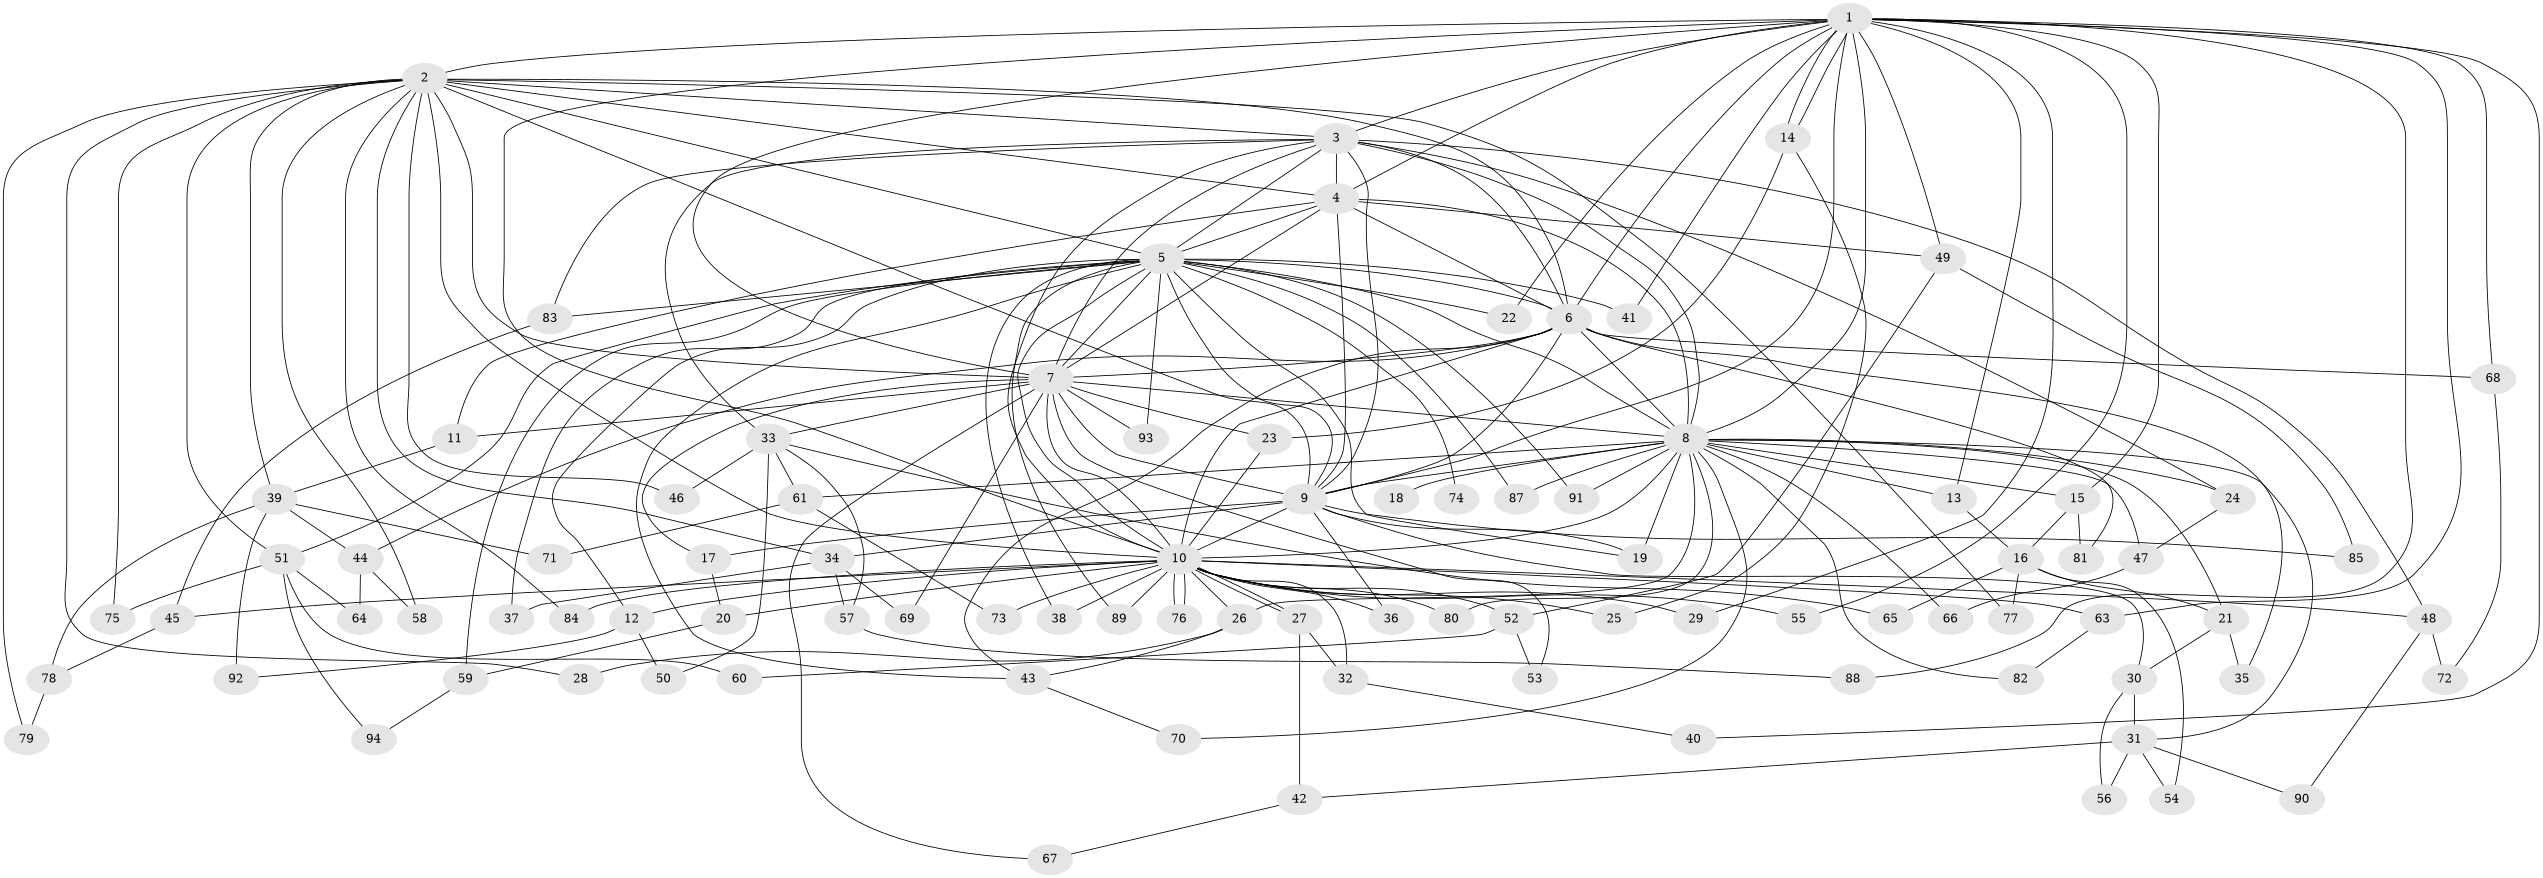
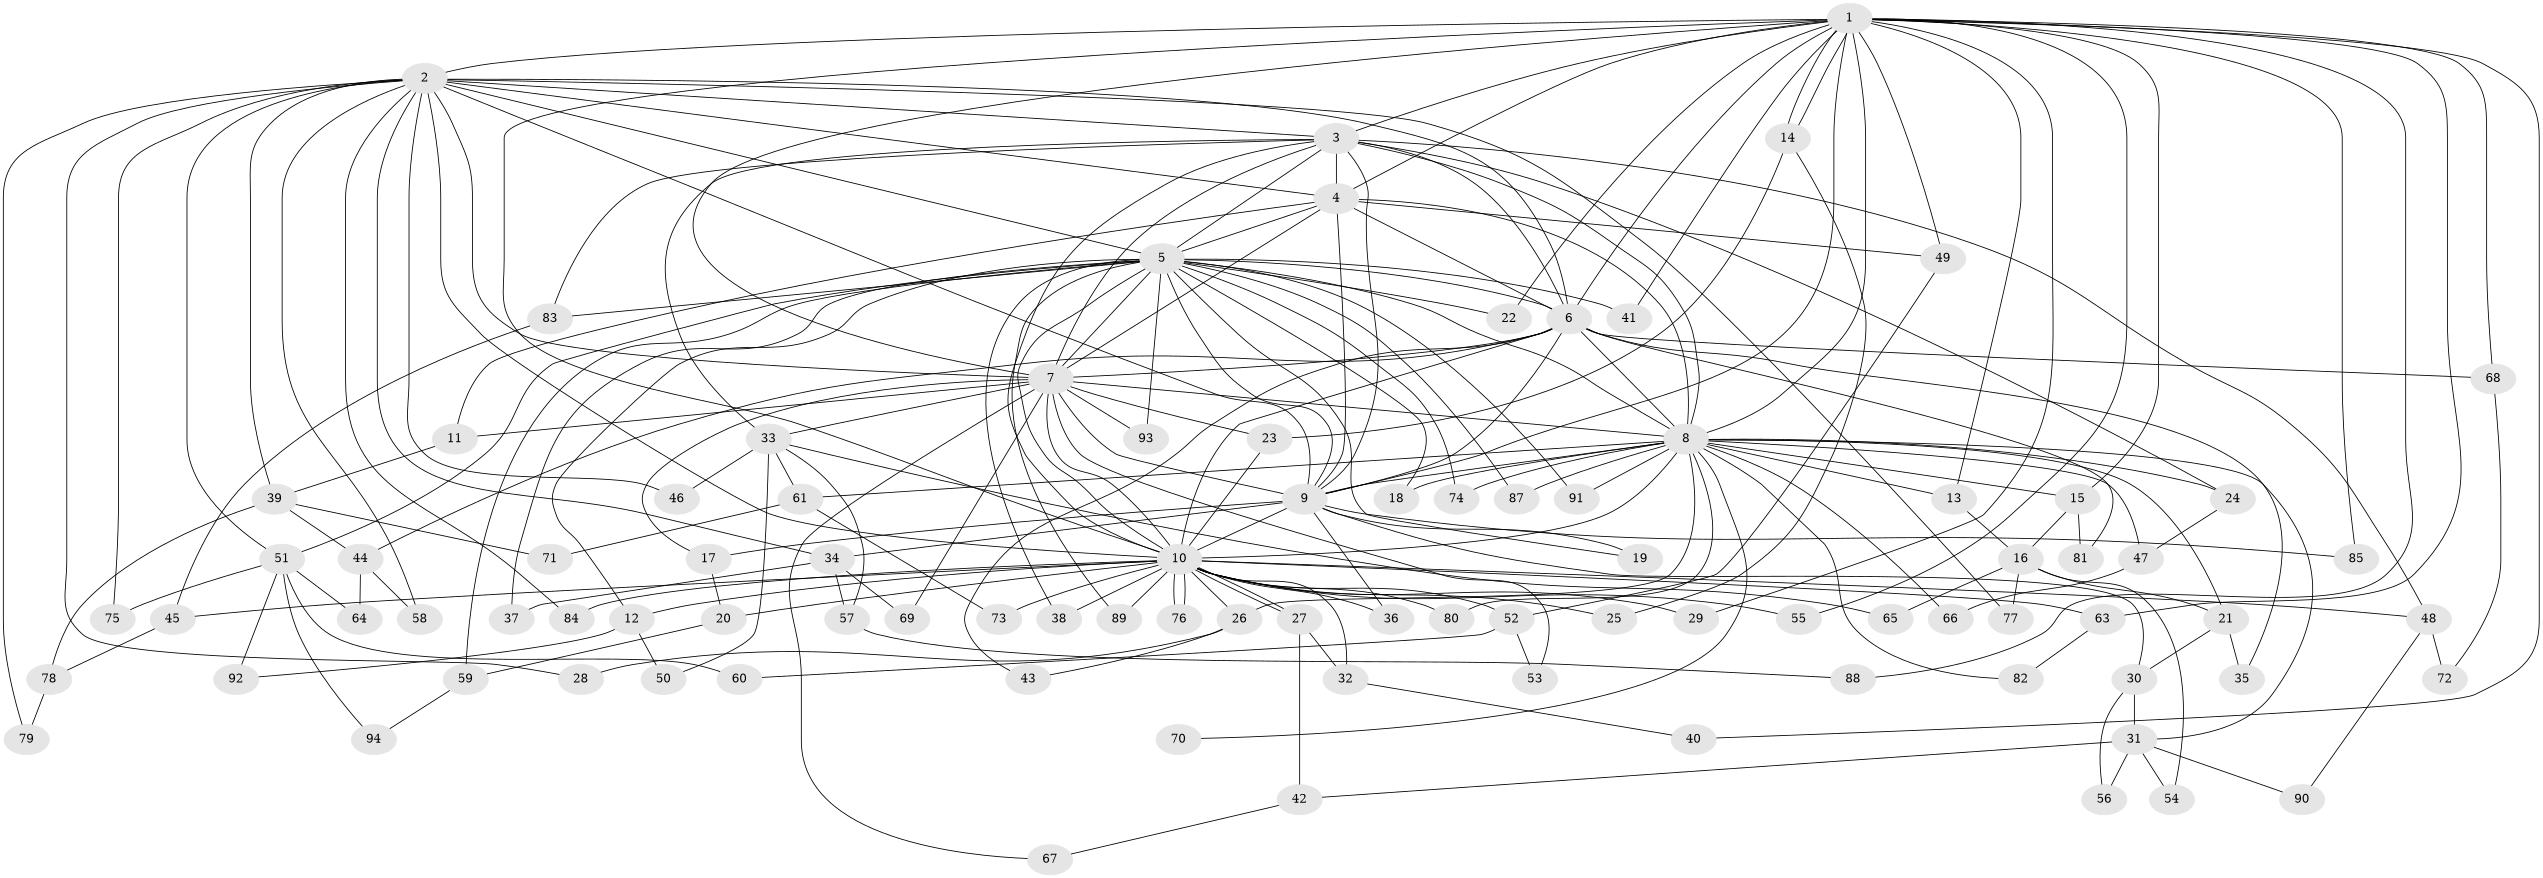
edge "49" -- "85": now "1" -- "85"
edge "5" -- "43": now "5" -- "18"
edge "8" -- "19": now "8" -- "74"
edge "39" -- "92": now "51" -- "92"
edge "43" -- "70": removed
